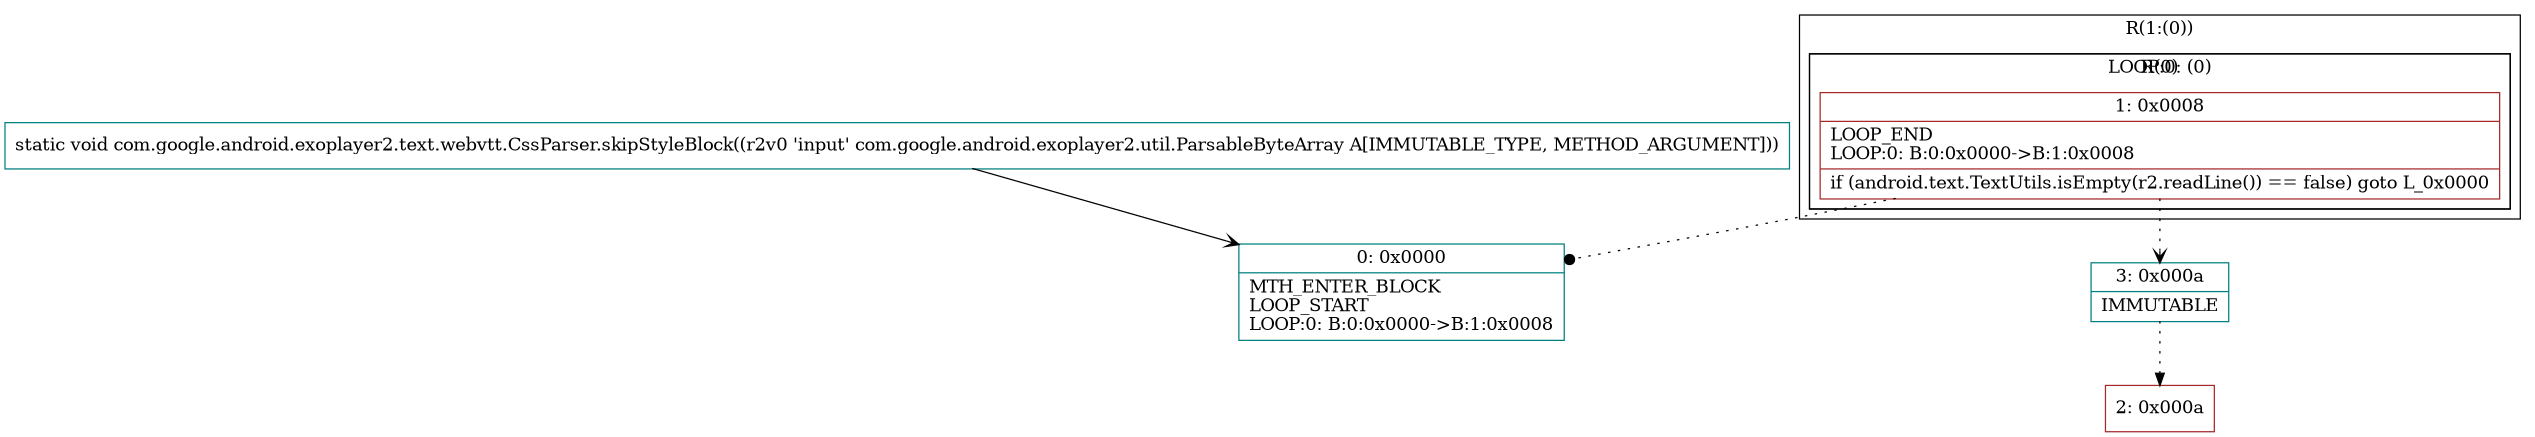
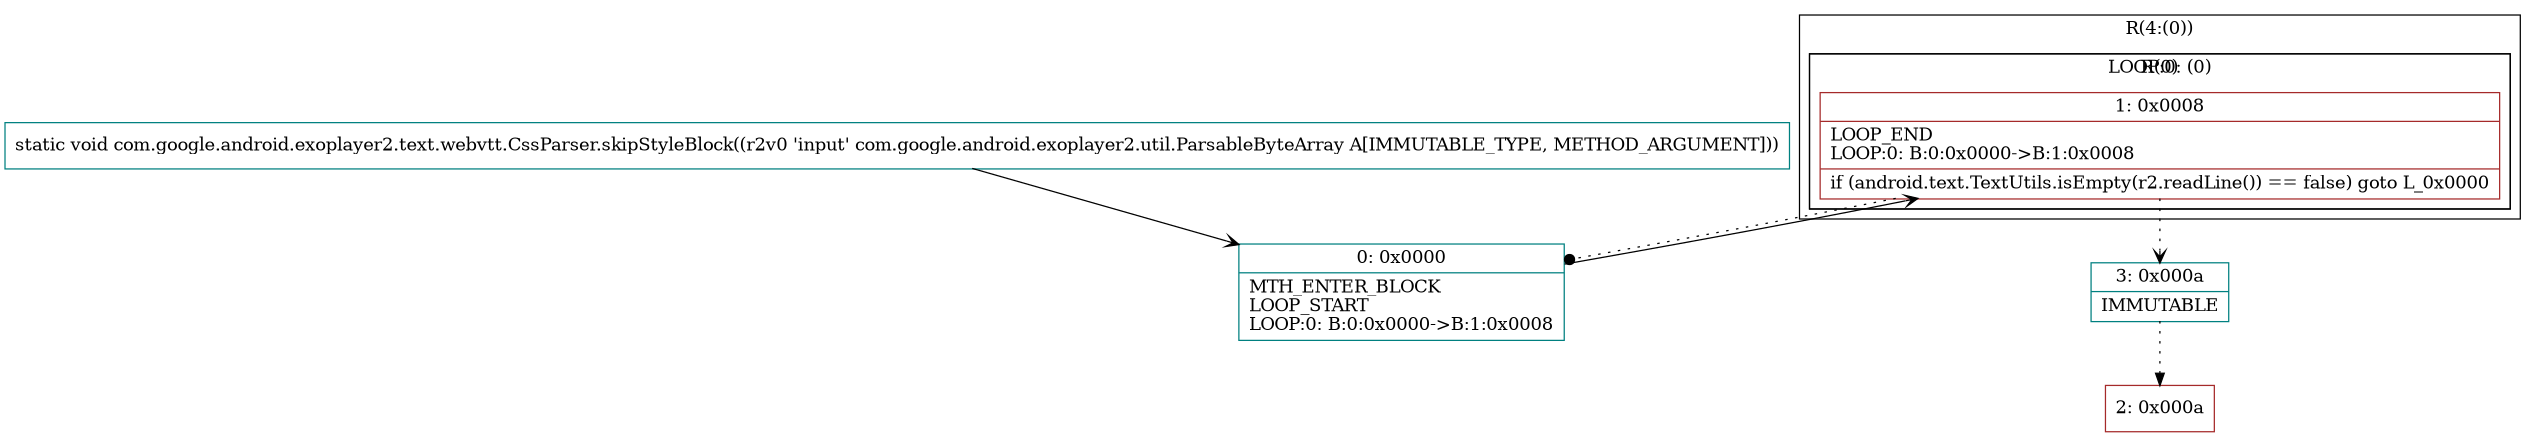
cluster "R(1:(0))": label "R(1:(0))" -> "R(4:(0))"
edge "0: 0x0000" -> "1: 0x0008": added
